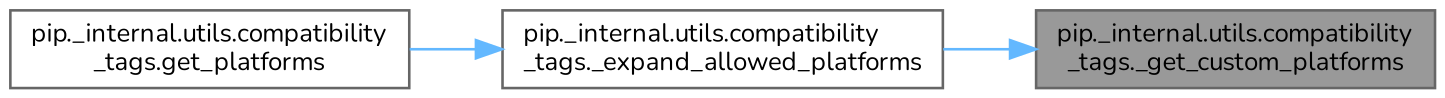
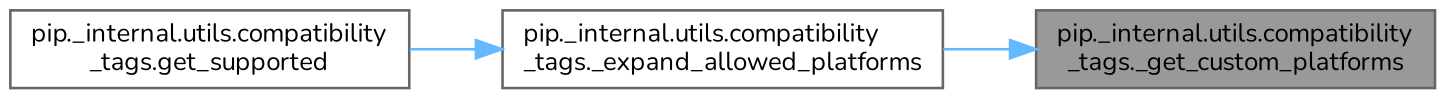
node "pip._internal.utils.compatibility _tags.get_platforms": label "pip._internal.utils.compatibility _tags.get_platforms" -> "pip._internal.utils.compatibility _tags.get_supported"
